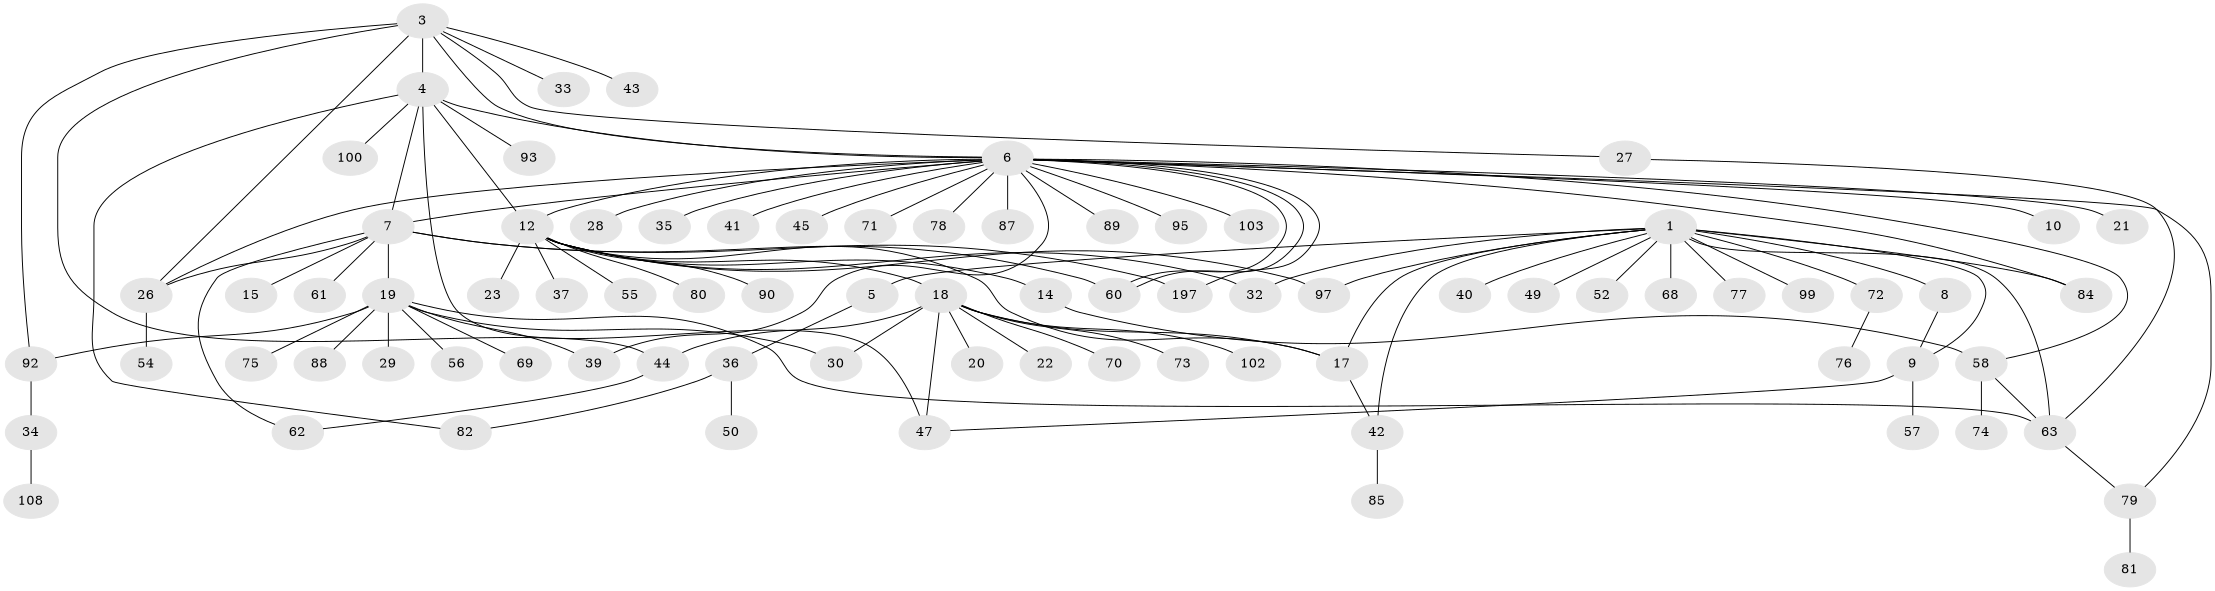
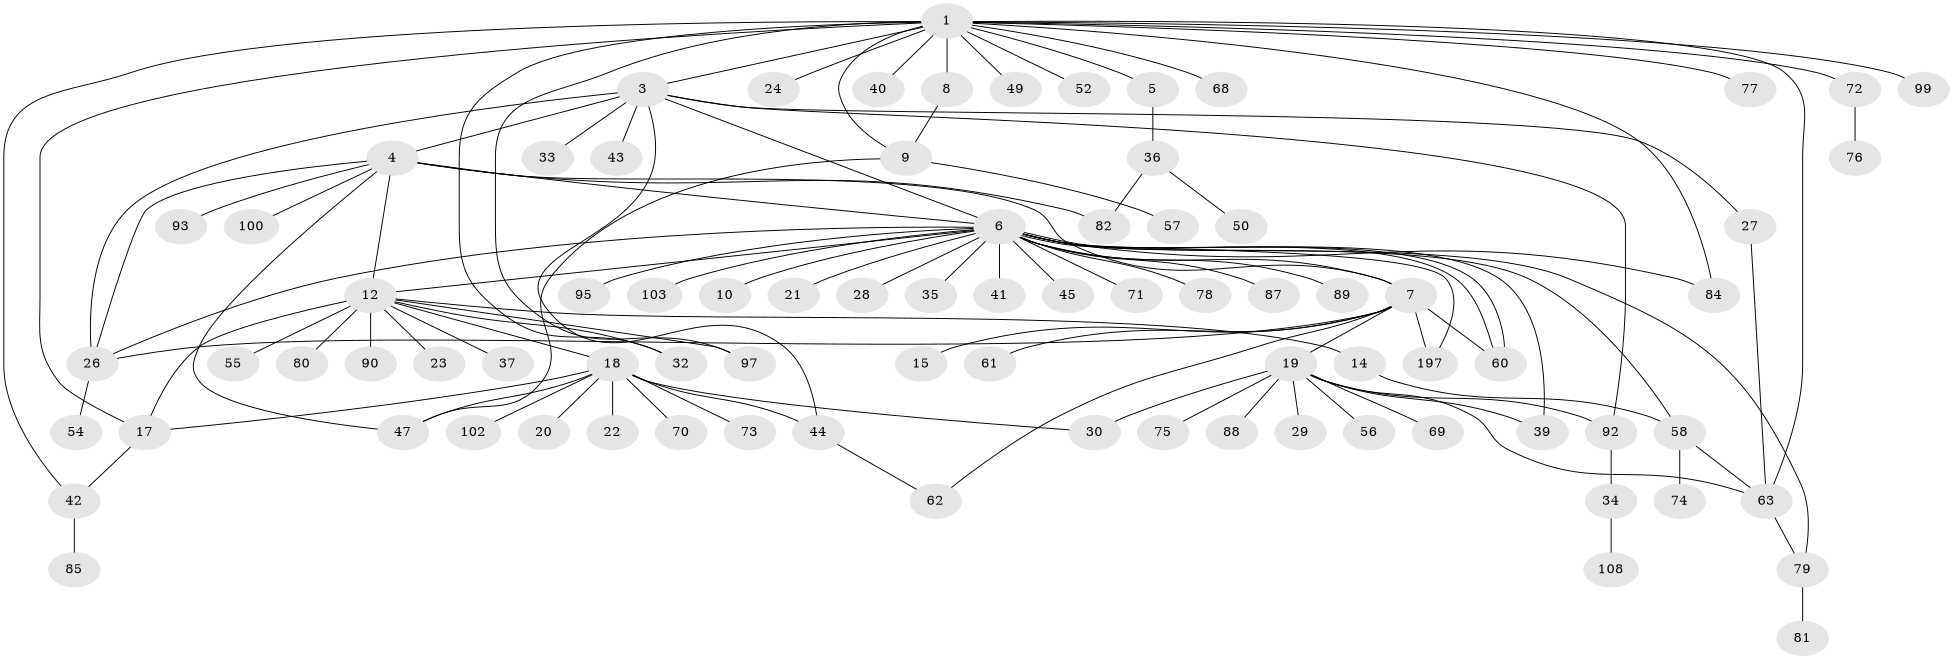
edge "1" -- "3": added
node "24": added
edge "4" -- "26": added
